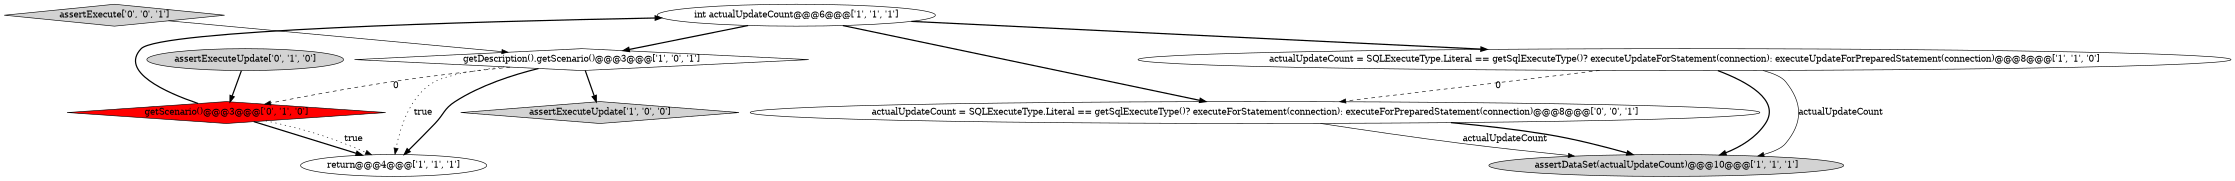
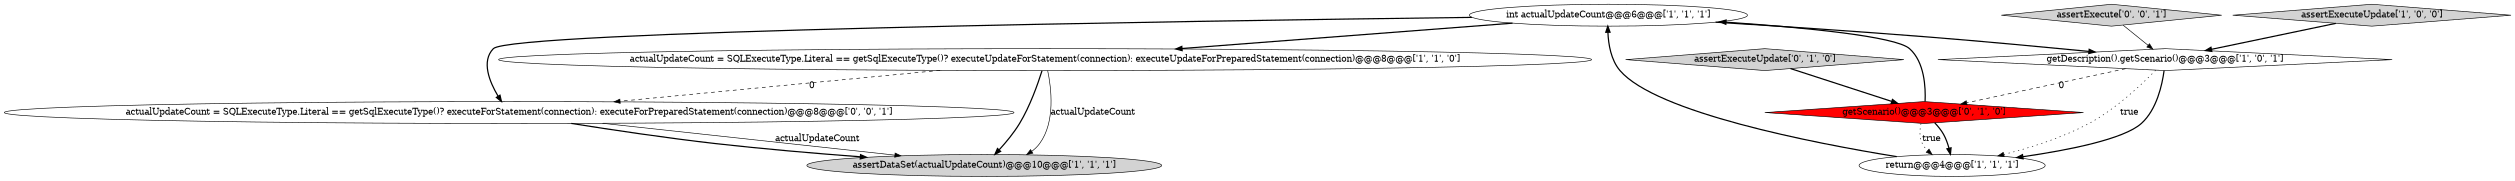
node "assertExecuteUpdate['0', '1', '0']": shape ellipse -> diamond
edge "getDescription().getScenario()@@@3@@@['1', '0', '1']" -> "assertExecuteUpdate['1', '0', '0']": reversed
edge "return@@@4@@@['1', '1', '1']" -> "int actualUpdateCount@@@6@@@['1', '1', '1']": added
